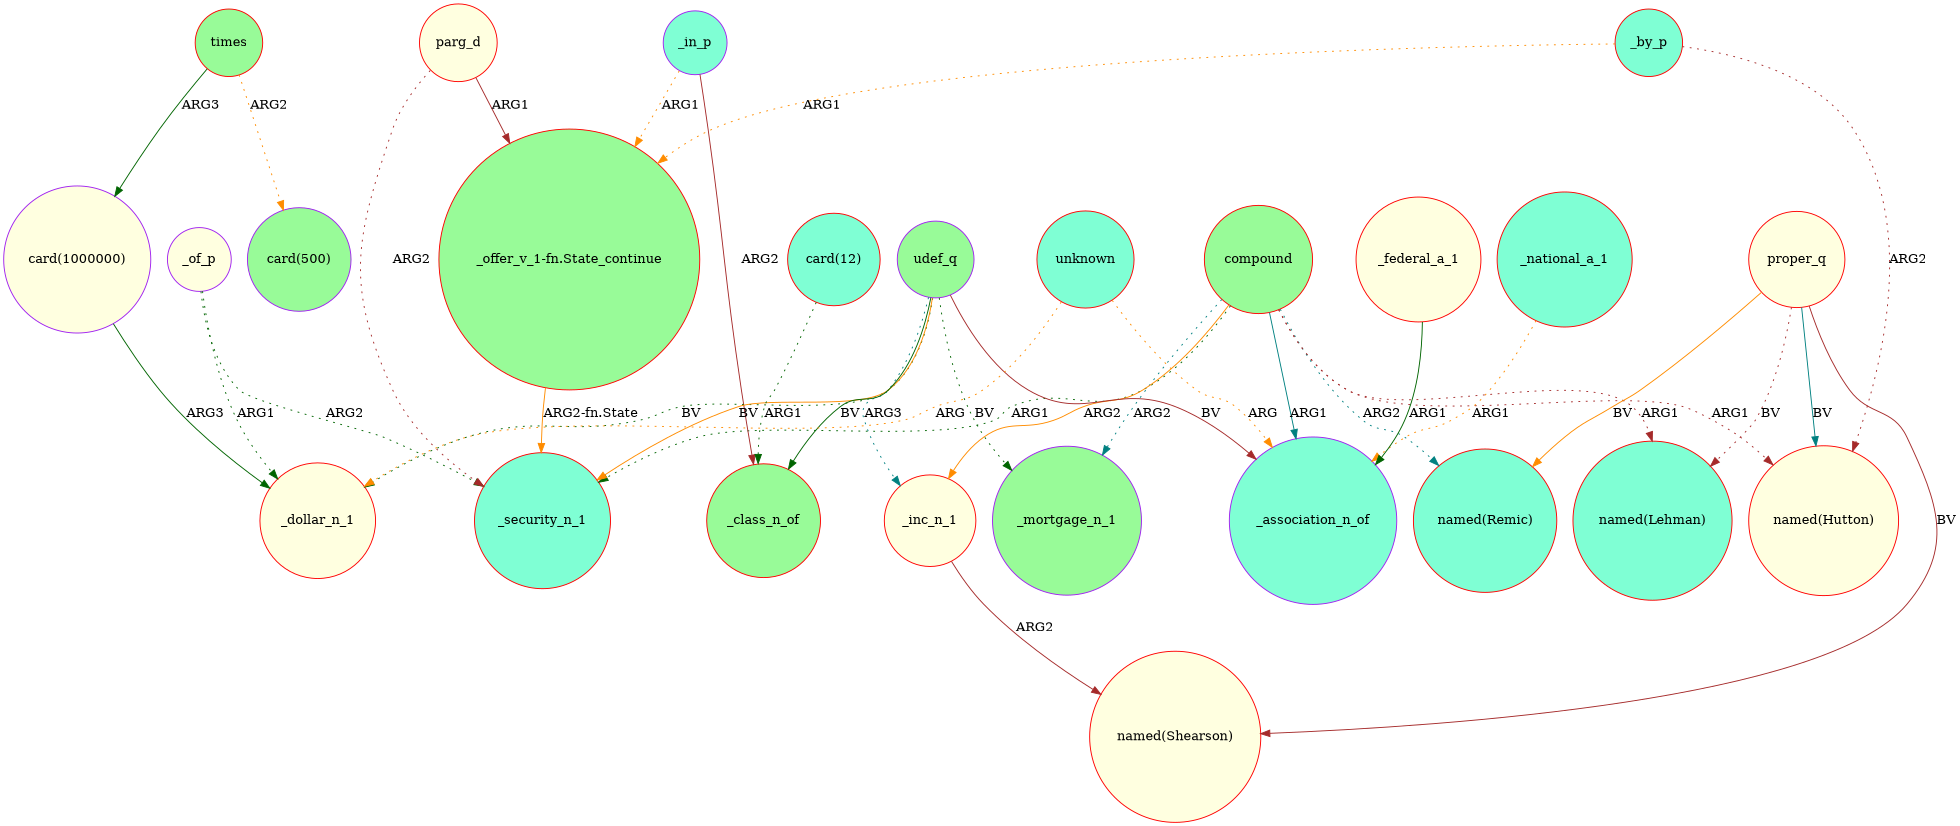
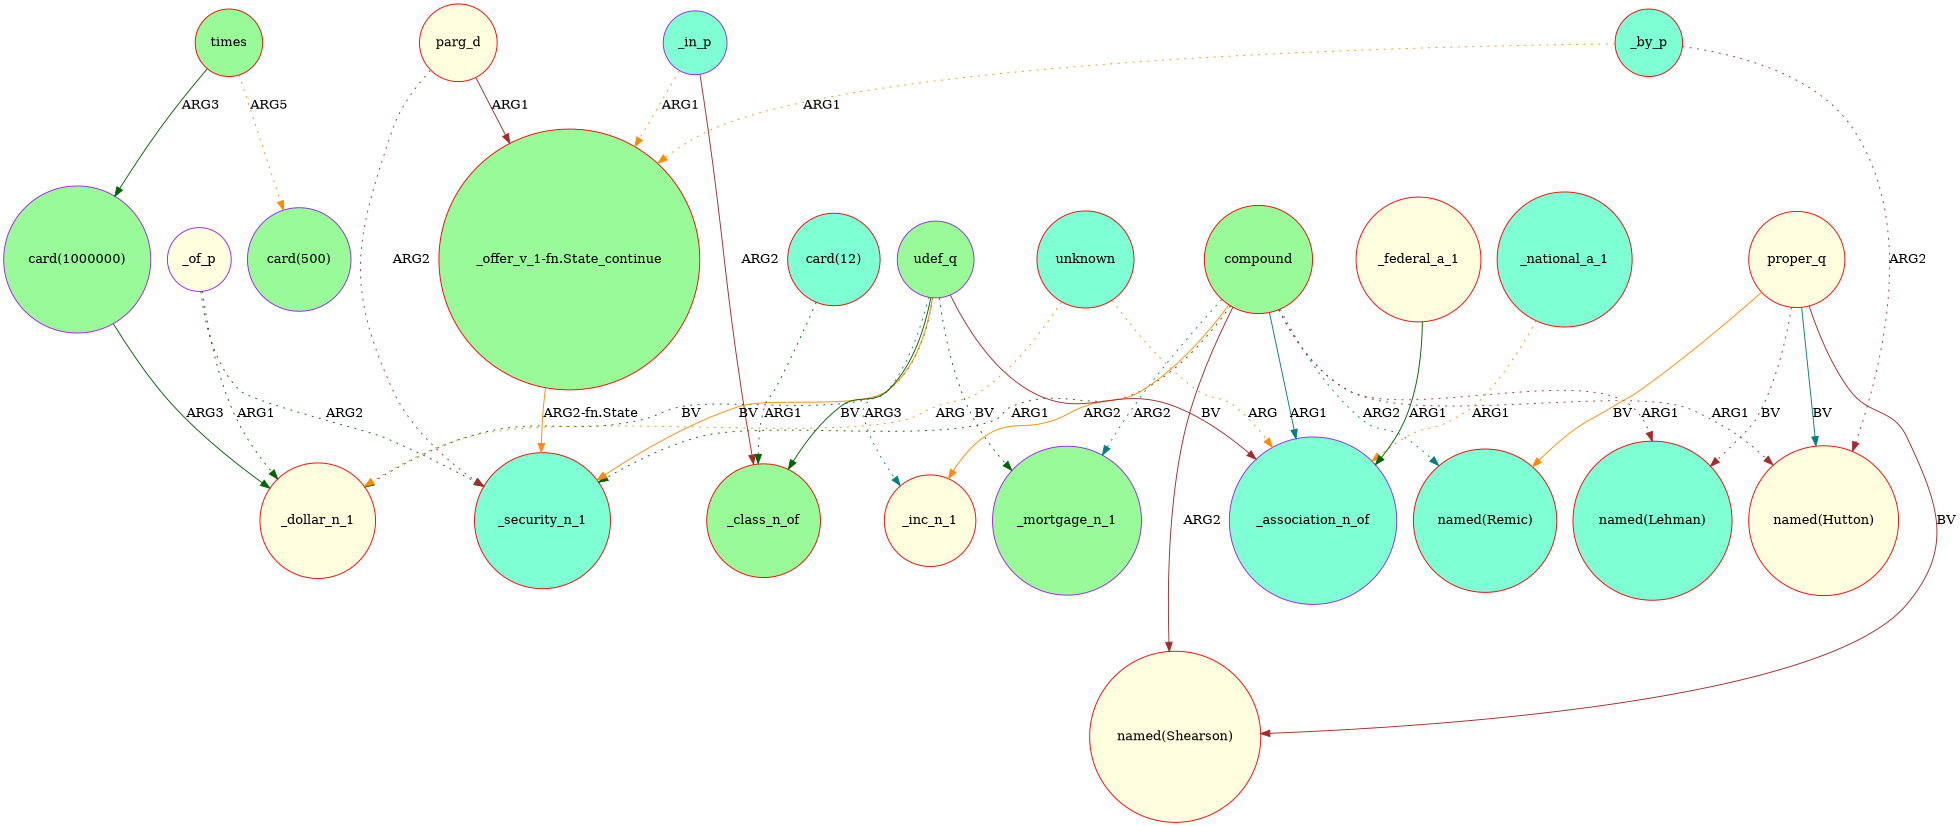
edge "times" -> "card(500)": label "ARG2" -> "ARG5"
node "card(1000000)": fillcolor lightyellow -> palegreen
edge "_inc_n_1" -> "named(Shearson)": now "compound" -> "named(Shearson)"
